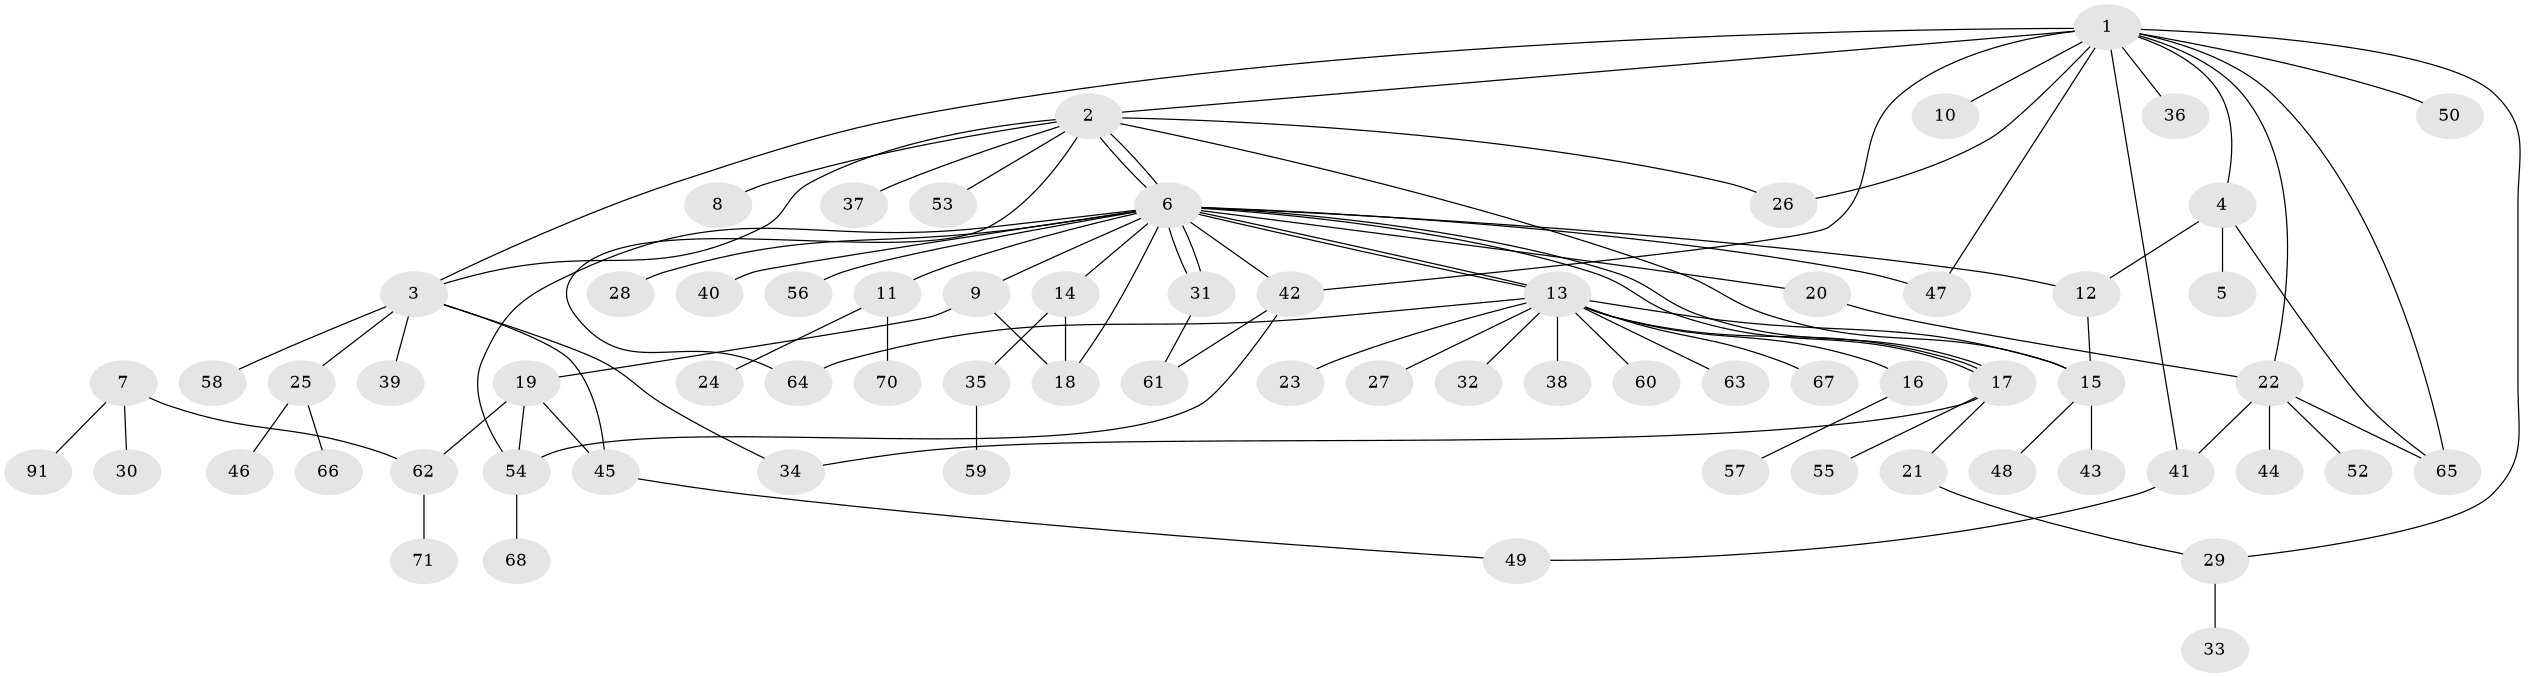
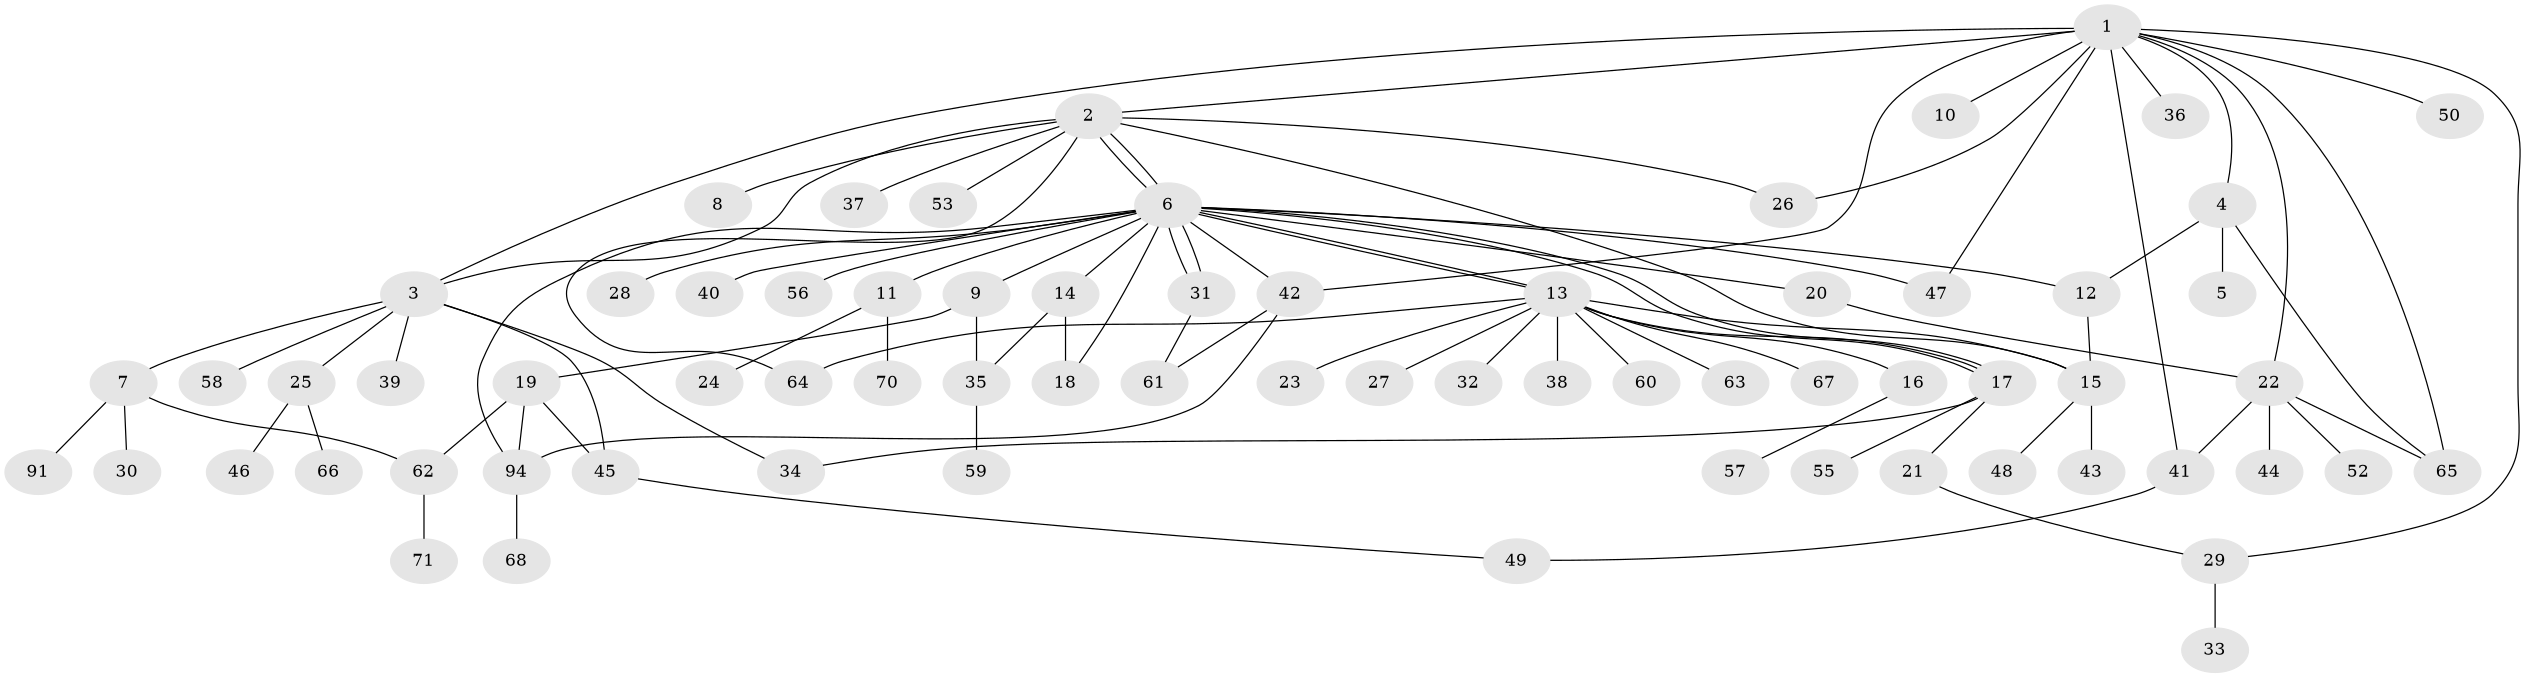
edge "3" -- "7": added
edge "9" -- "18": now "9" -- "35"
node "54": label "54" -> "94"
